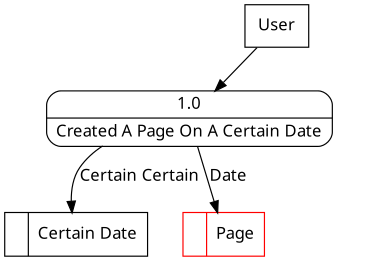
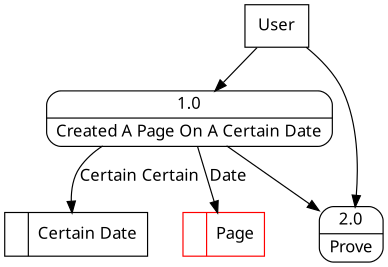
node "2.0": added
